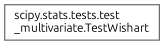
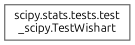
node "scipy.stats.tests.test _multivariate.TestWishart": label "scipy.stats.tests.test _multivariate.TestWishart" -> "scipy.stats.tests.test _scipy.TestWishart"
